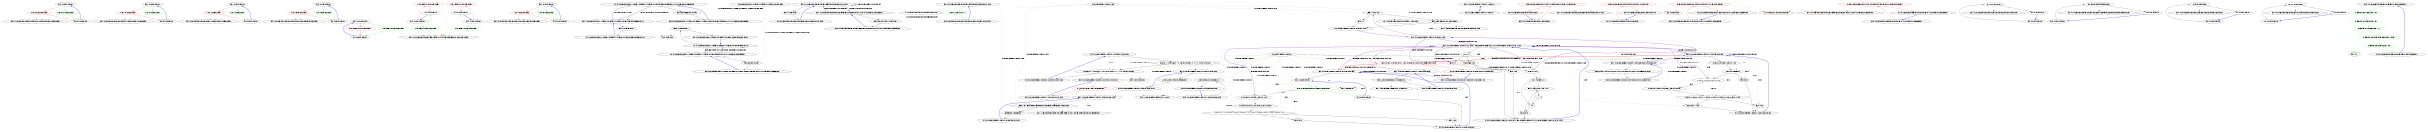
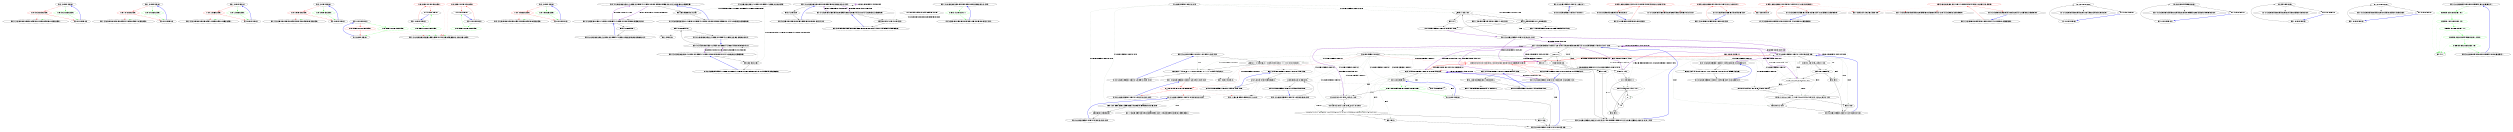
node "Entry Humanizer.Inflections.Vocabulary.IsUncountable(string)": label "Entry Humanizer.Inflections.Vocabulary.IsUncountable(string)" -> "Entry Humanizer.Inflections.Vocabulary.RegexOptionsUtil(string)"
